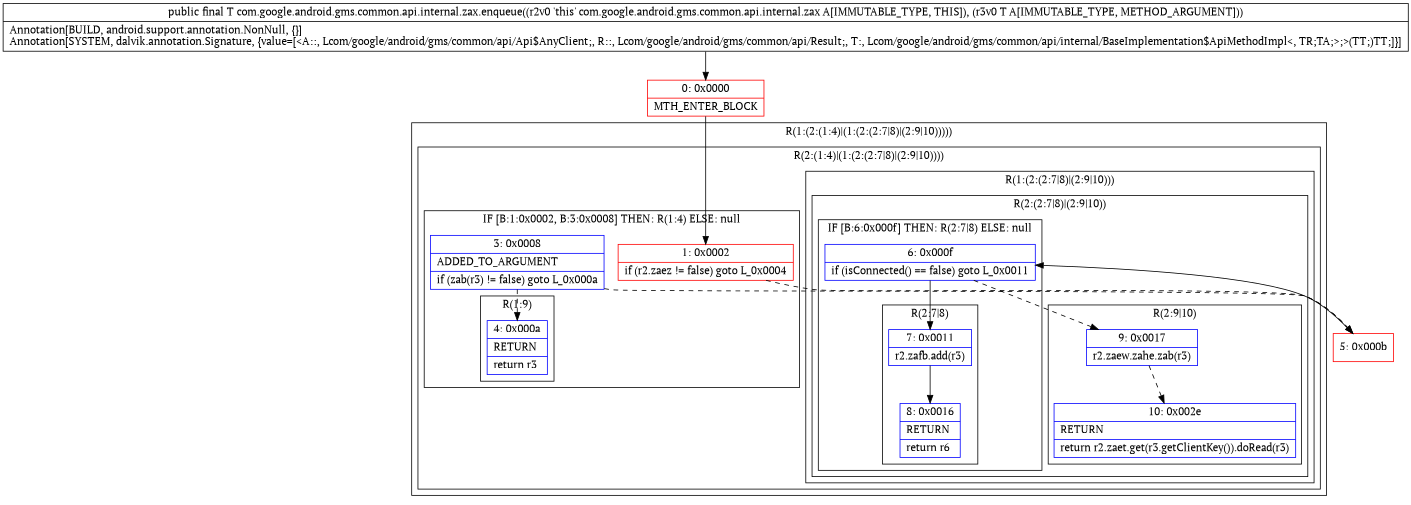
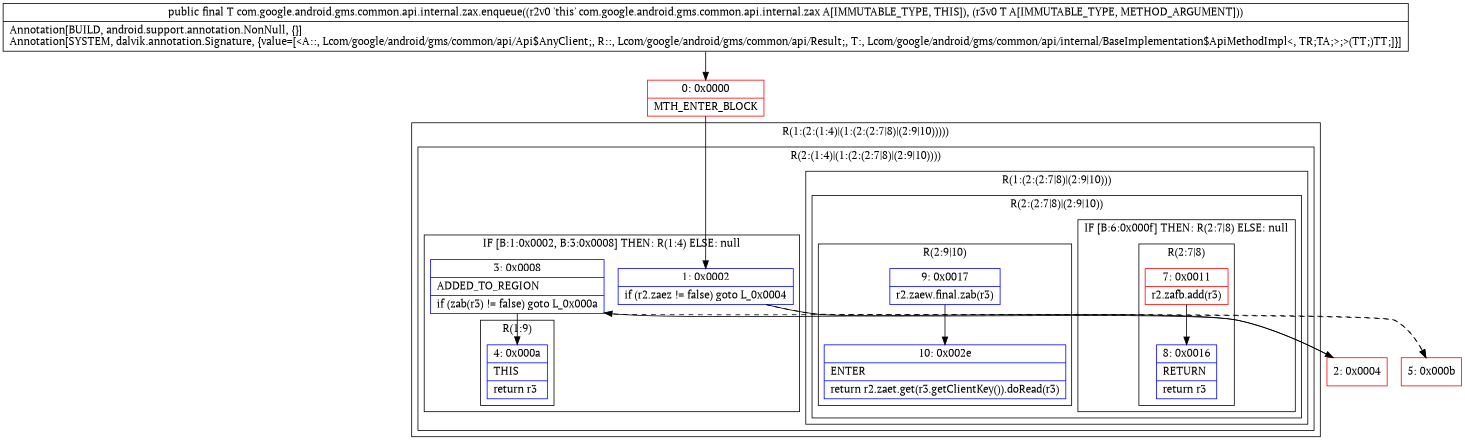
node "3: 0x0008": text "ADDED_TO_ARGUMENT" -> "ADDED_TO_REGION"
node "1: 0x0002": color red -> blue
node "6: 0x000f": removed
edge "3: 0x0008" -> "4: 0x000a": style dashed -> solid
node "4: 0x000a": text "RETURN" -> "THIS"
node "7: 0x0011": color blue -> red
node "9: 0x0017": text "r2.zaew.zahe.zab(r3)" -> "r2.zaew.final.zab(r3)"
node "2: 0x0004": added
edge "9: 0x0017" -> "10: 0x002e": style dashed -> solid
node "10: 0x002e": text "RETURN" -> "ENTER"
node "8: 0x0016": text "return r6" -> "return r3"
